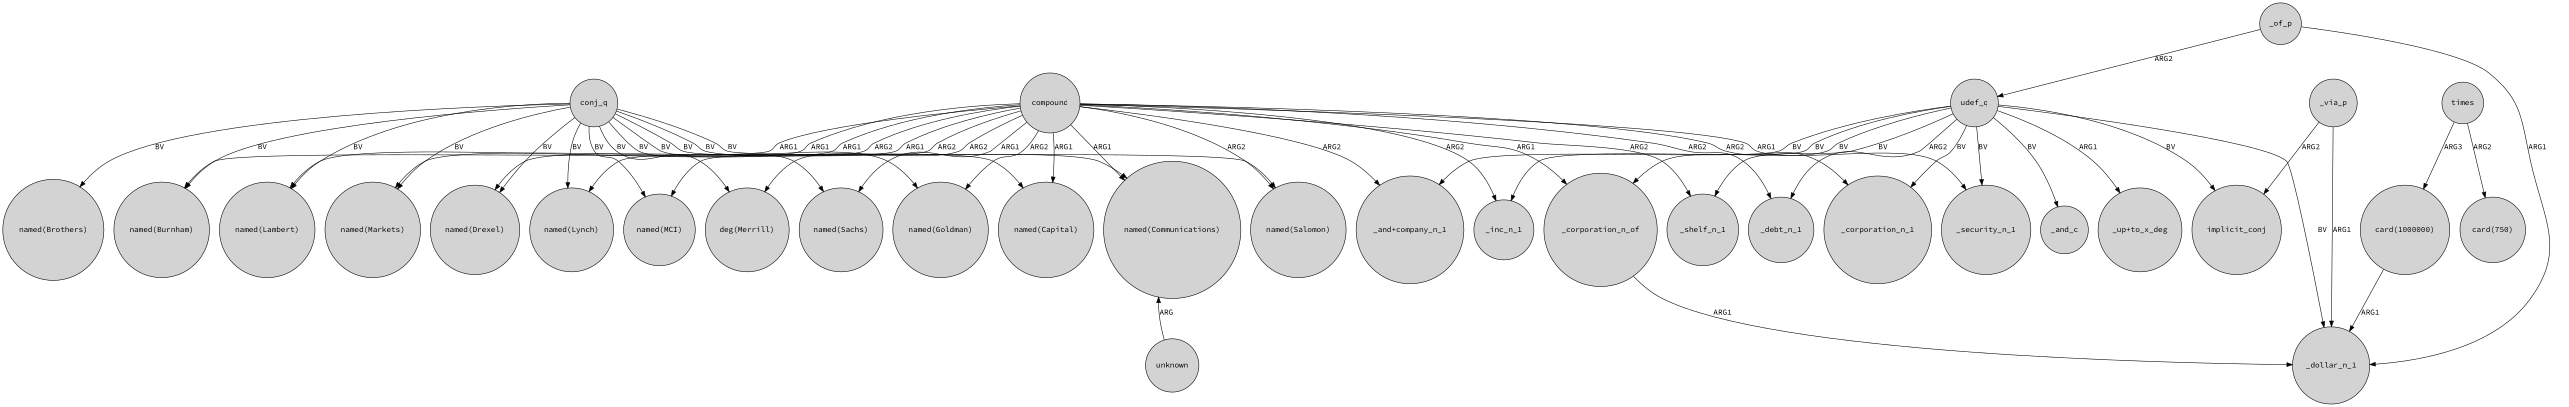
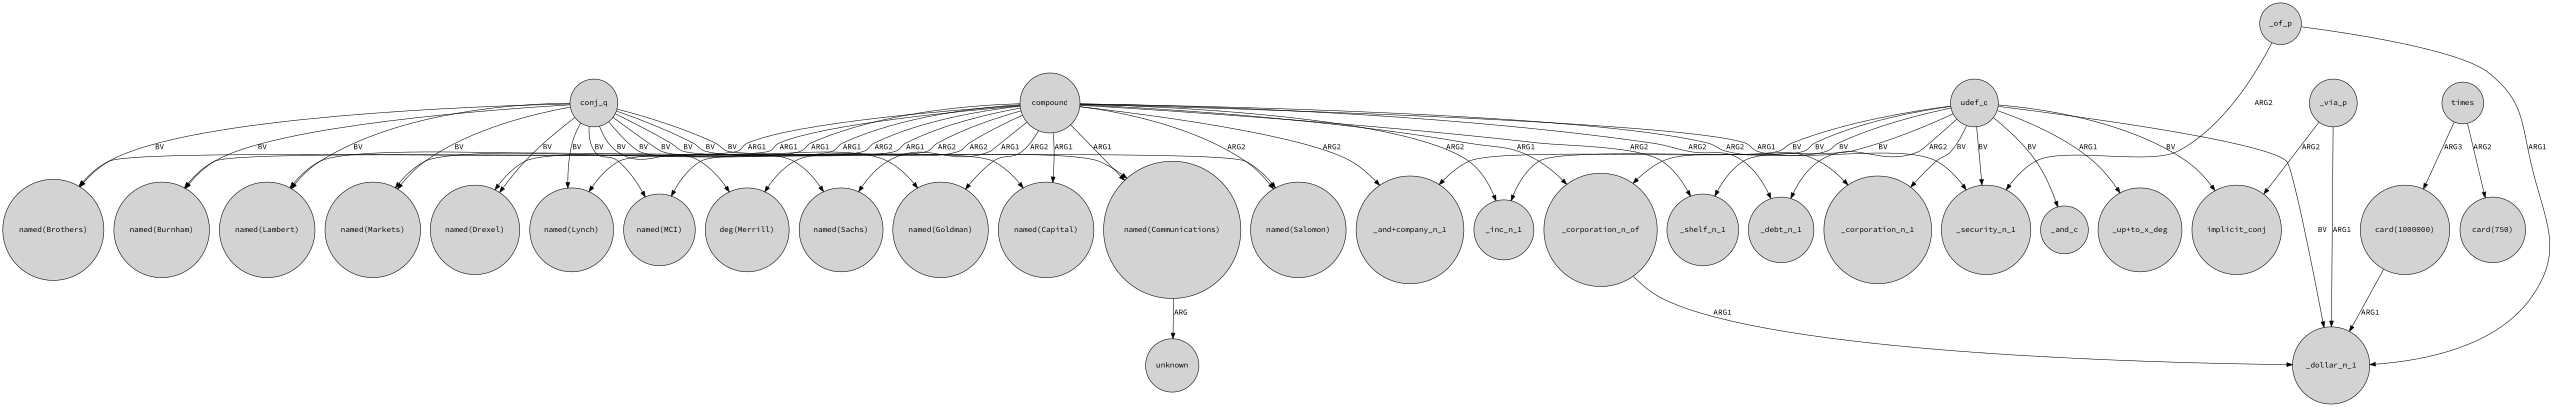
edge "_of_p" -> "udef_q": now "_of_p" -> "_security_n_1"
edge "compound" -> "named(Brothers)": added, label "ARG1"
edge "unknown" -> "named(Communications)": reversed
